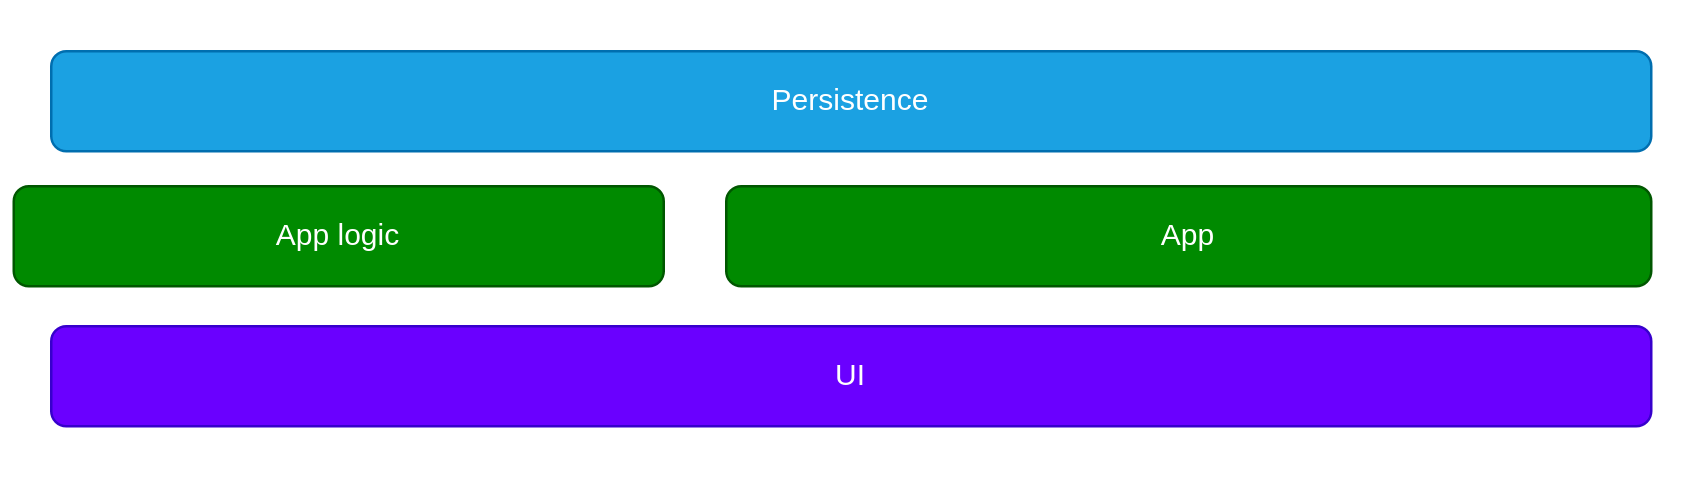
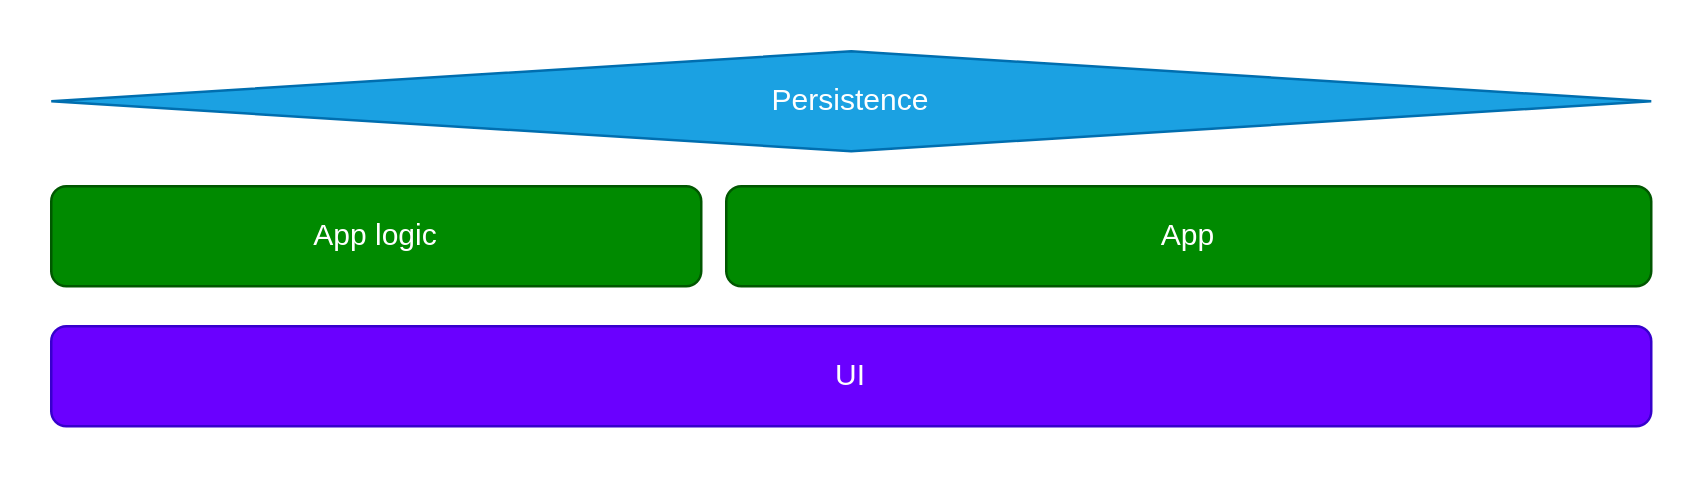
node "Persistence": shape rounded rectangle -> diamond
node "App logic": moved (339, 236) -> (376, 236)
